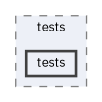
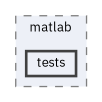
cluster "tests": label "tests" -> "matlab"
